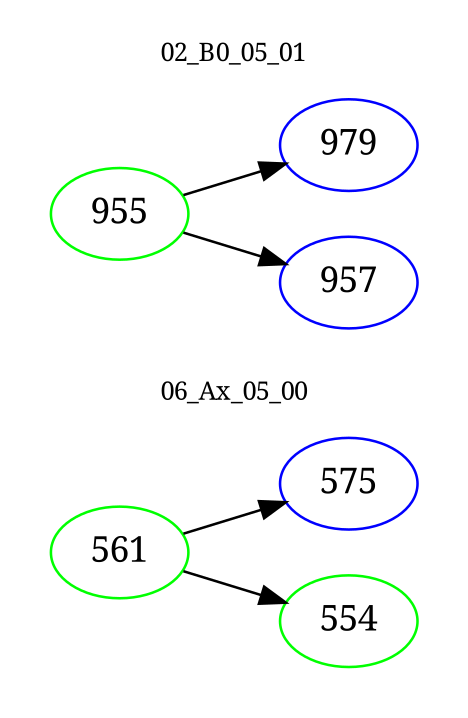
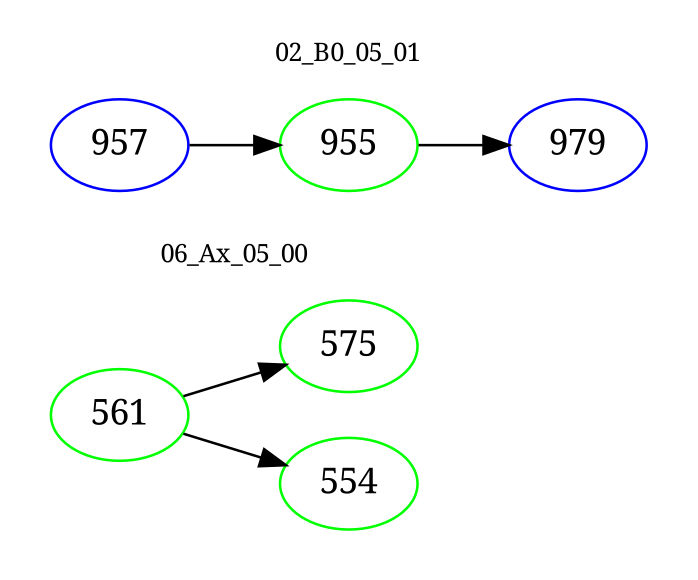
edge "955" -> "957": reversed
node "575": color blue -> green
